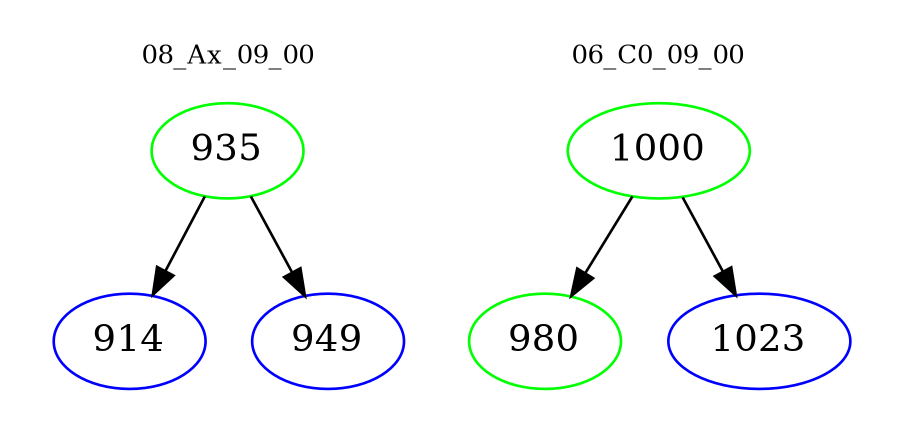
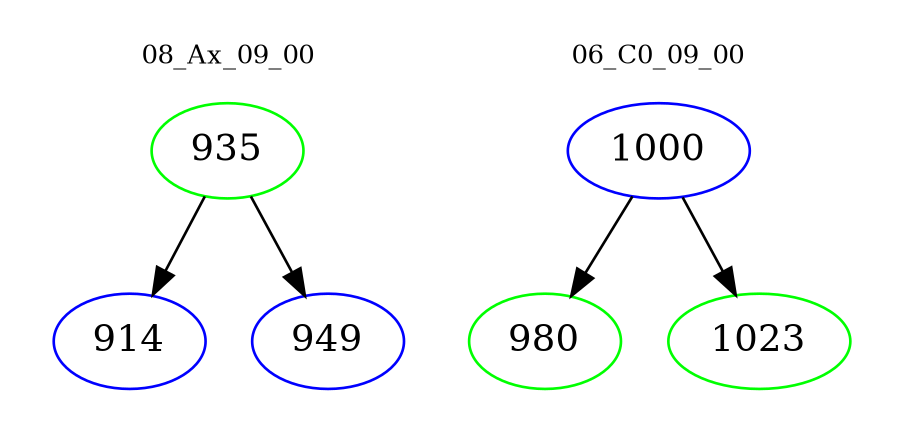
node "1000": color green -> blue
node "1023": color blue -> green
